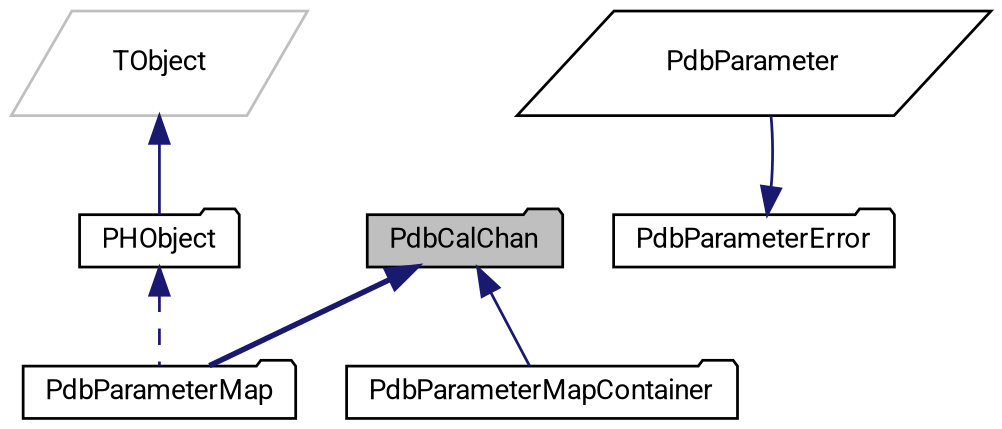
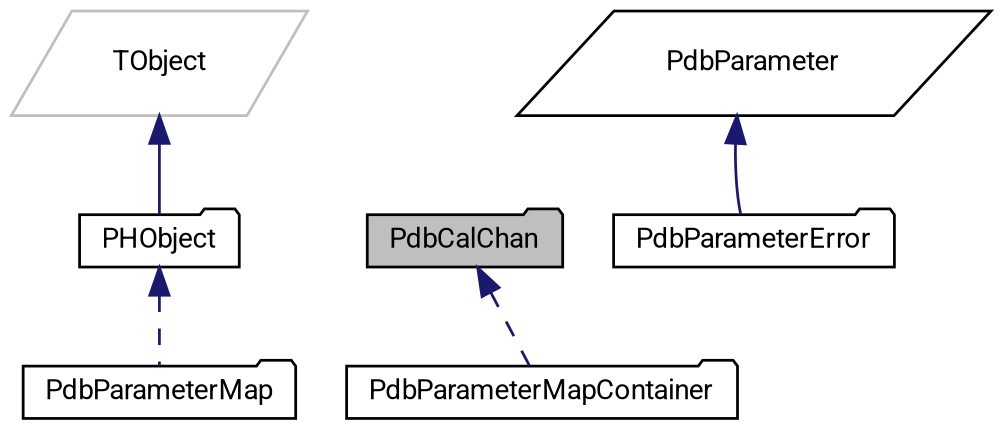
edge "PdbParameter" -> "PdbParameterError": reversed
edge "PdbParameterMap" -> "PdbCalChan": removed
edge "PdbParameterMapContainer" -> "PdbCalChan": style solid -> dashed
